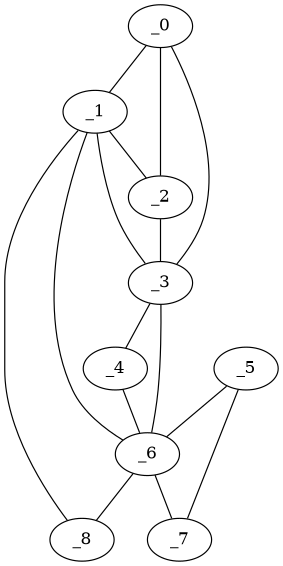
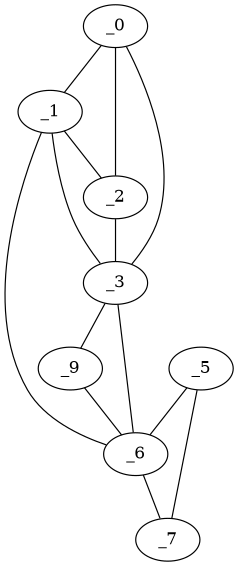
node "_4": label "_4" -> "_9"
node "_8": removed
